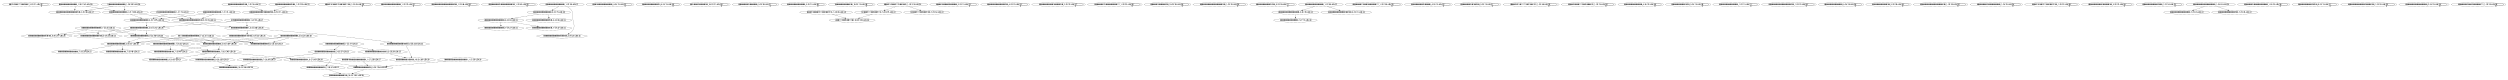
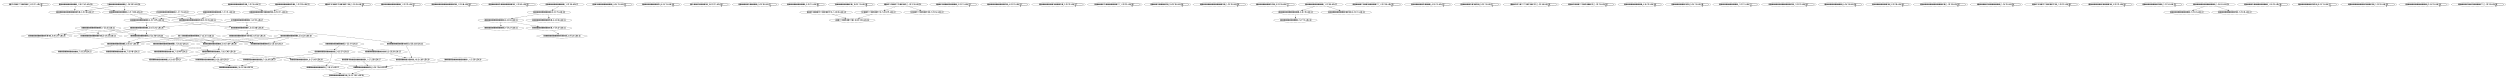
edge "000000000000000000000_1-22:98-LEN:21" -> "00000000000000000001000100_3-29:26-LEN:26": now "0000000000000000000100_7-29:47-LEN:22" -> "00000000000000000001000100_3-29:26-LEN:26"
